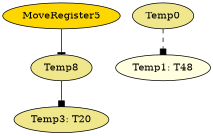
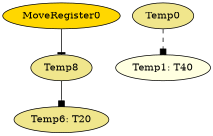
node "MoveRegister5": label "MoveRegister5" -> "MoveRegister0"
node "Temp1: T48": label "Temp1: T48" -> "Temp1: T40"
node "Temp3: T20": label "Temp3: T20" -> "Temp6: T20"
